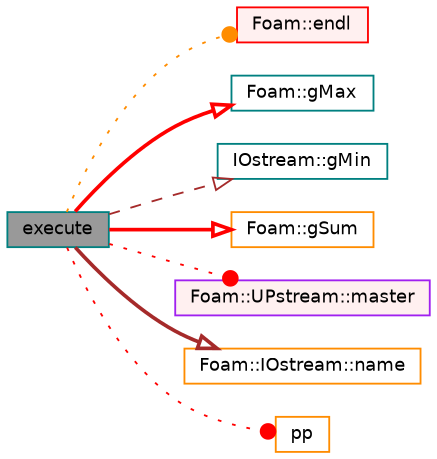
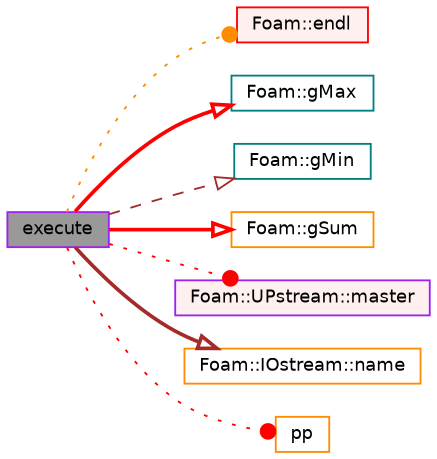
node "IOstream::gMin": label "IOstream::gMin" -> "Foam::gMin"
node "execute": color teal -> purple
